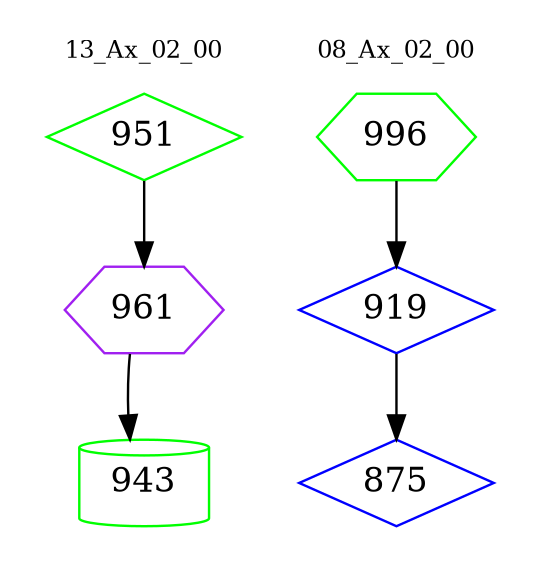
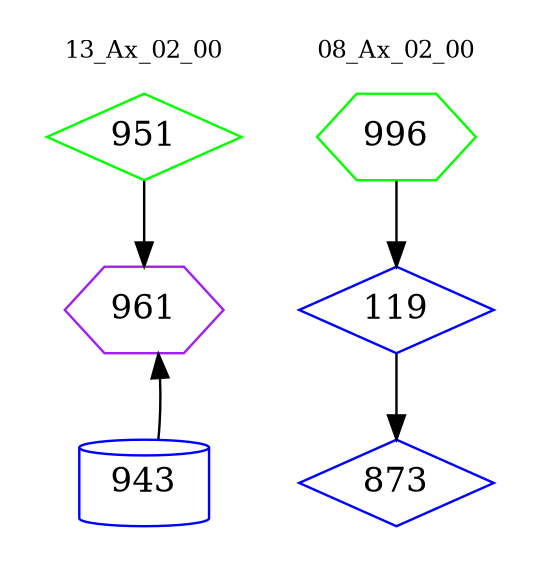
node "919": label "919" -> "119"
edge "961" -> "943": reversed
node "943": color green -> blue
node "875": label "875" -> "873"
